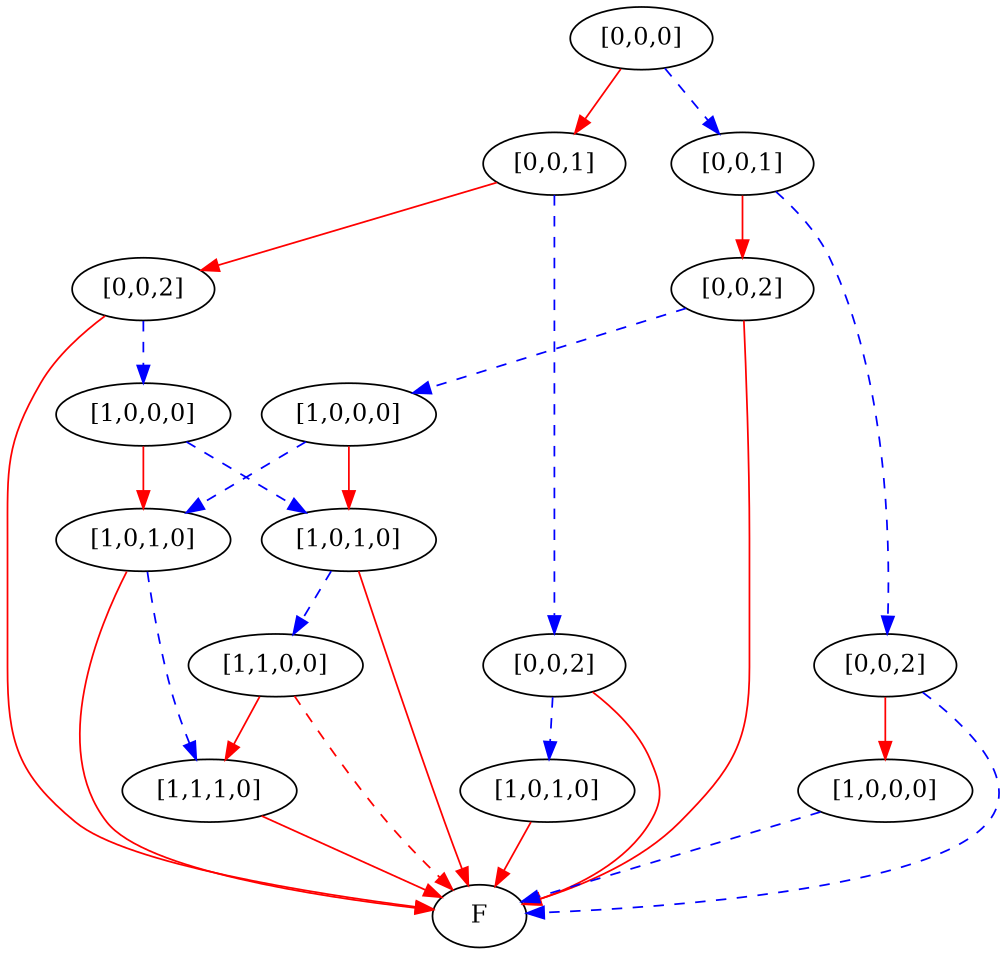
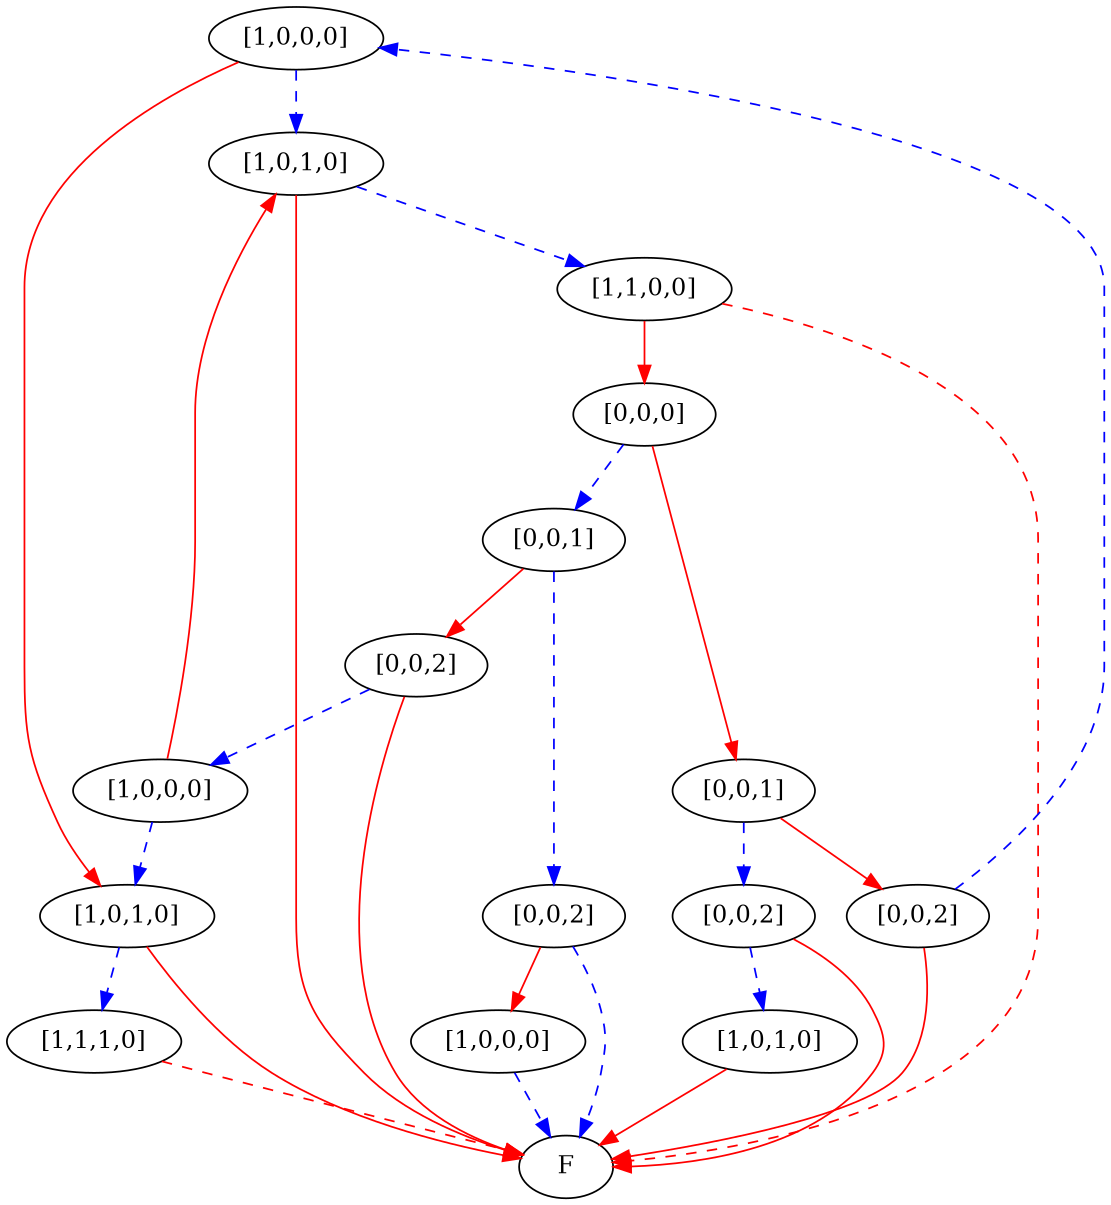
edge "[1,1,0,0]" -> "[1,1,1,0]": now "[1,1,0,0]" -> "[0,0,0]"
edge "[1,1,1,0]" -> "F": style solid -> dashed
